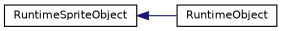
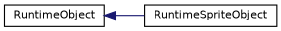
edge "RuntimeObject" -> "RuntimeSpriteObject": reversed
